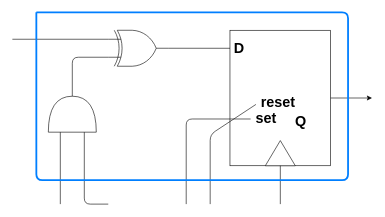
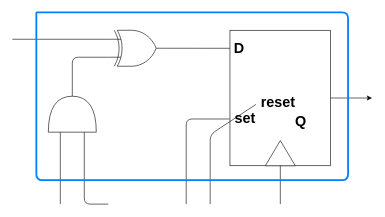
node "set": moved (266, 119) -> (245, 119)
